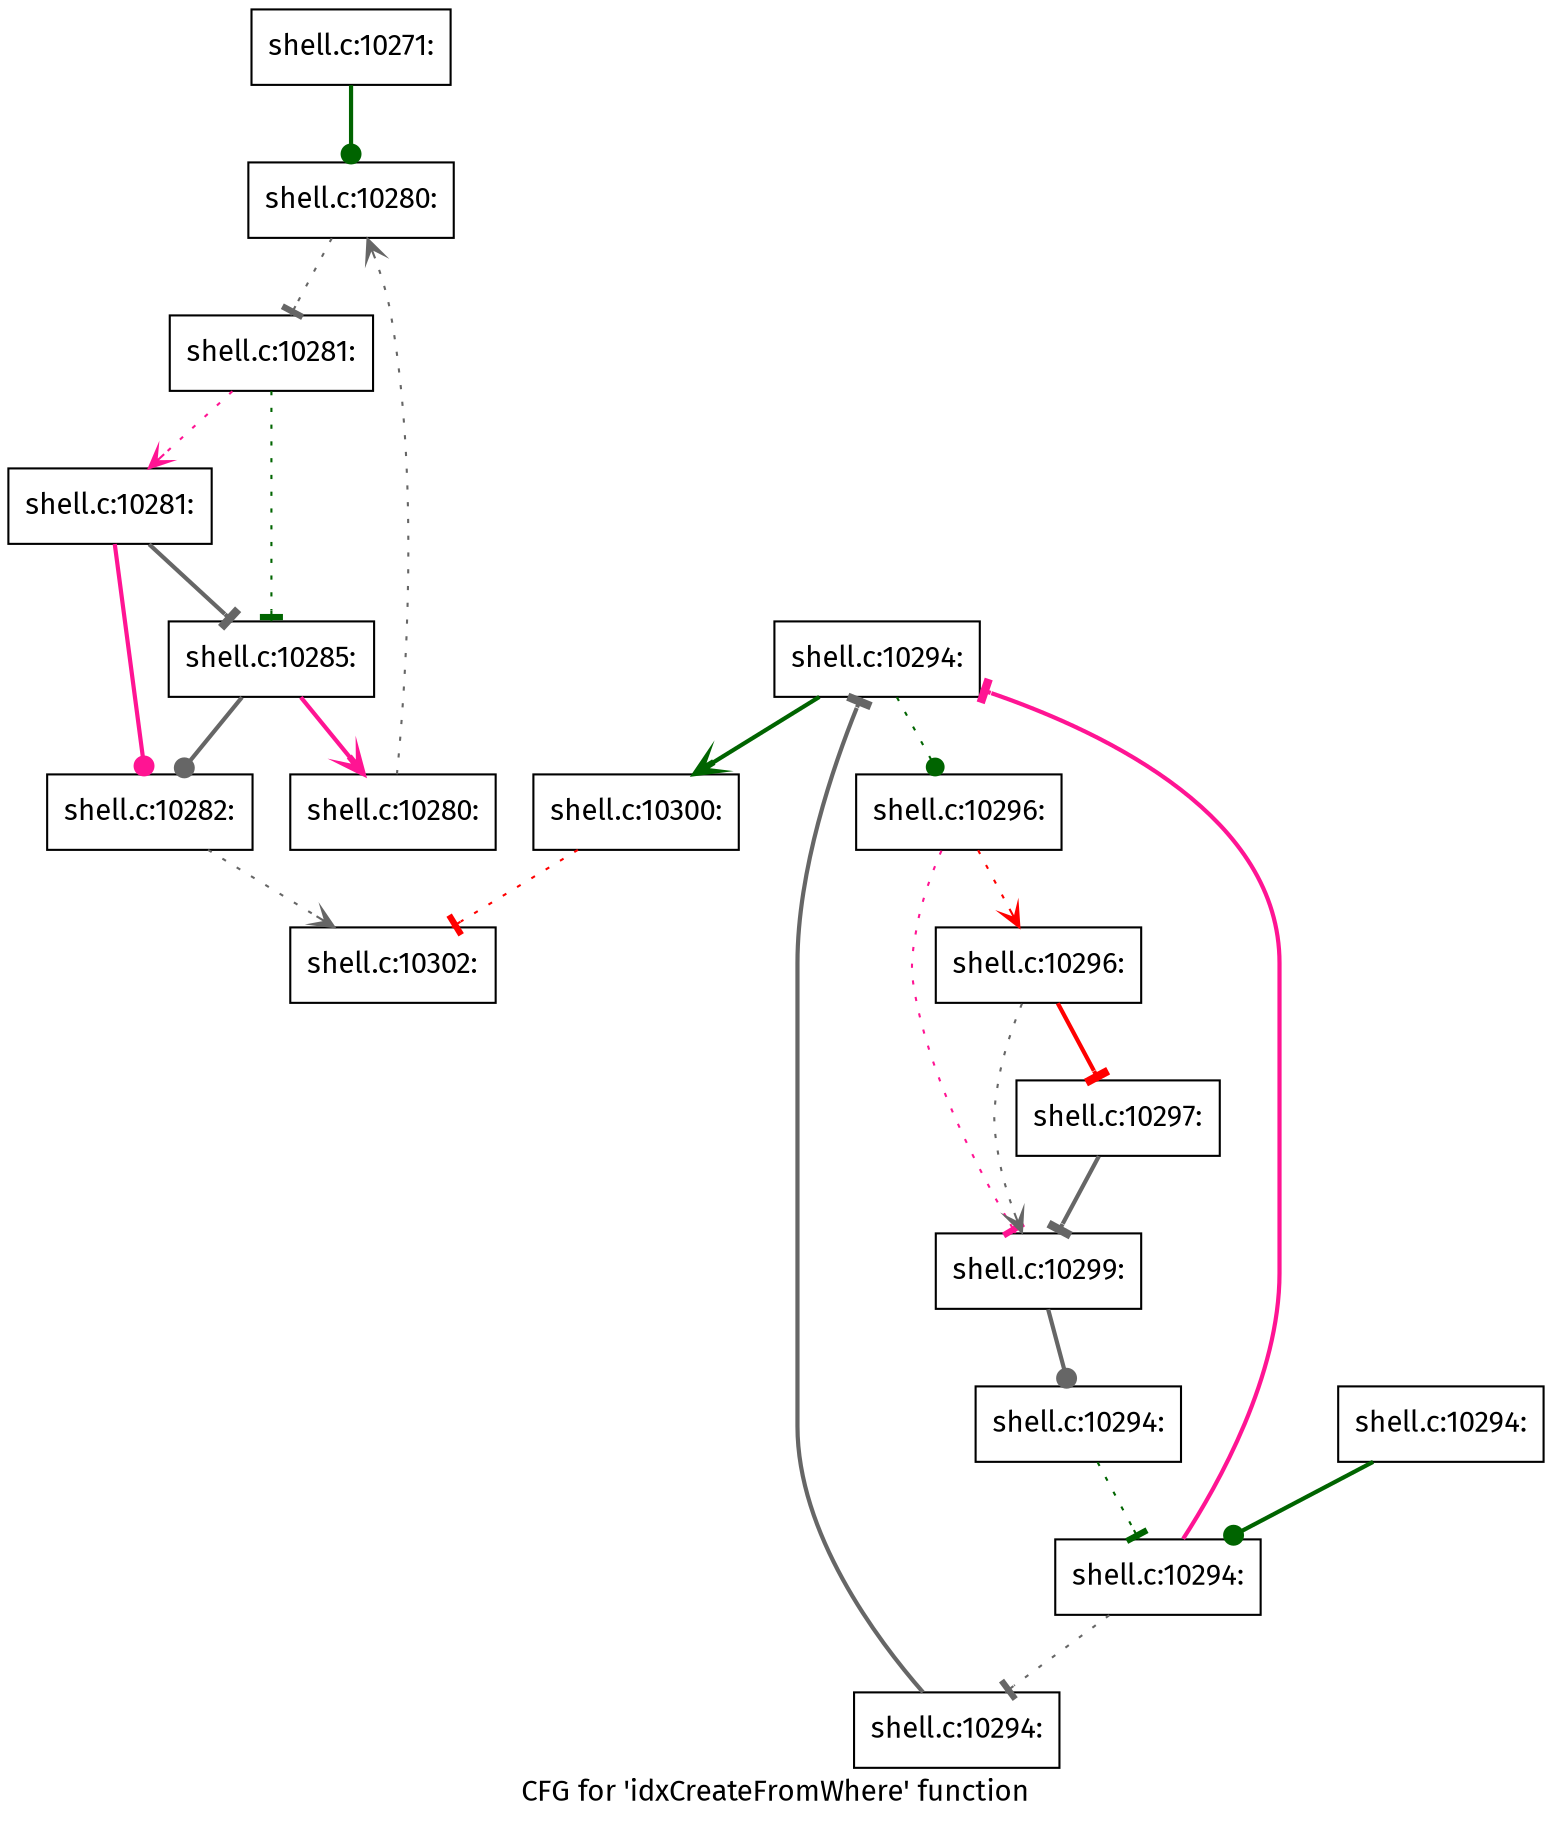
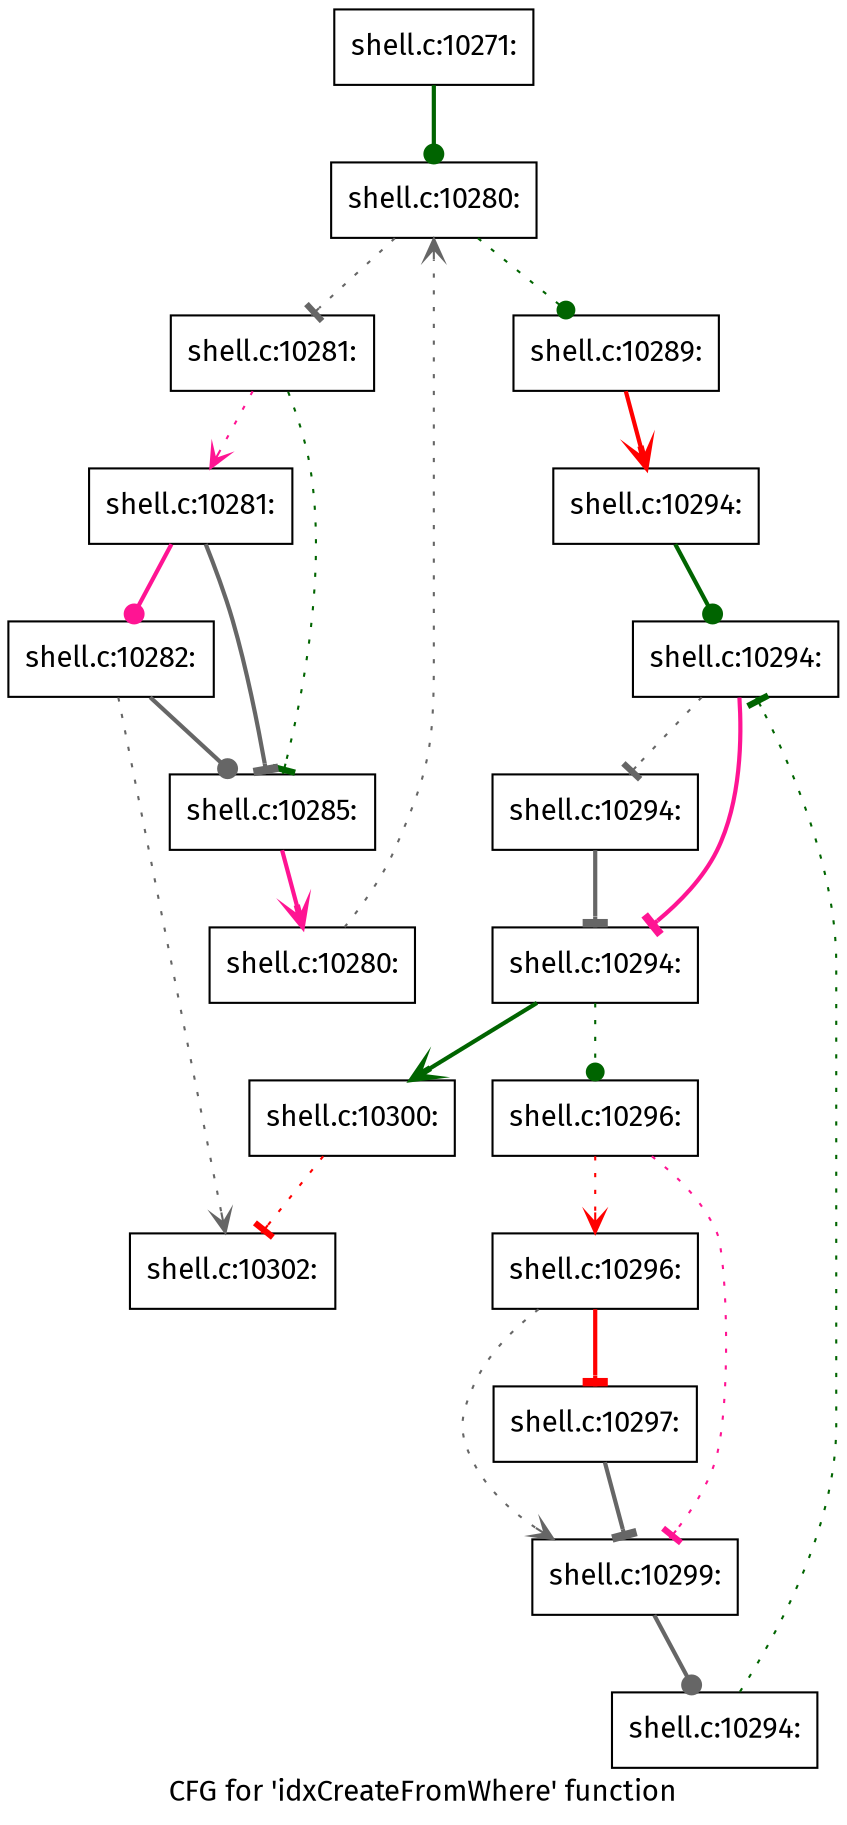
node "shell.c:10289:": added
edge "shell.c:10285:" -> "shell.c:10282:": reversed
